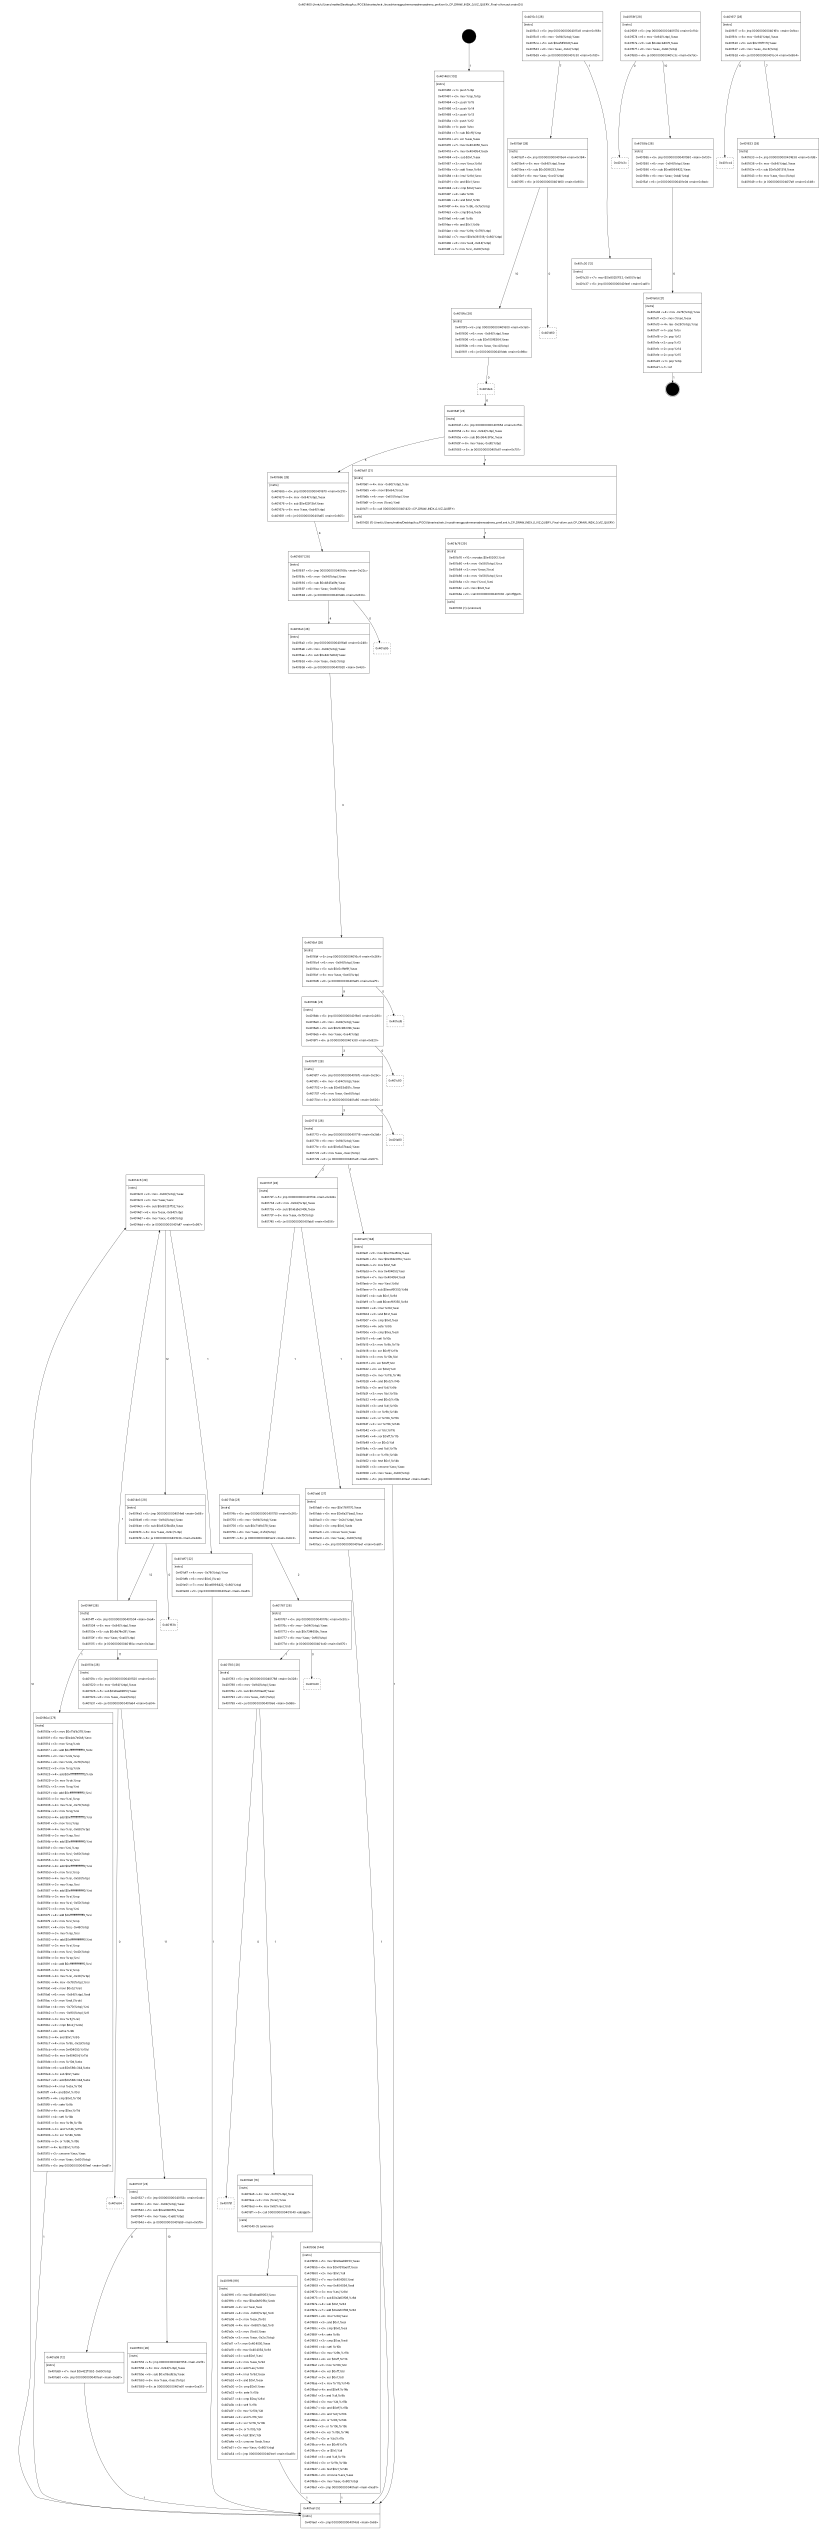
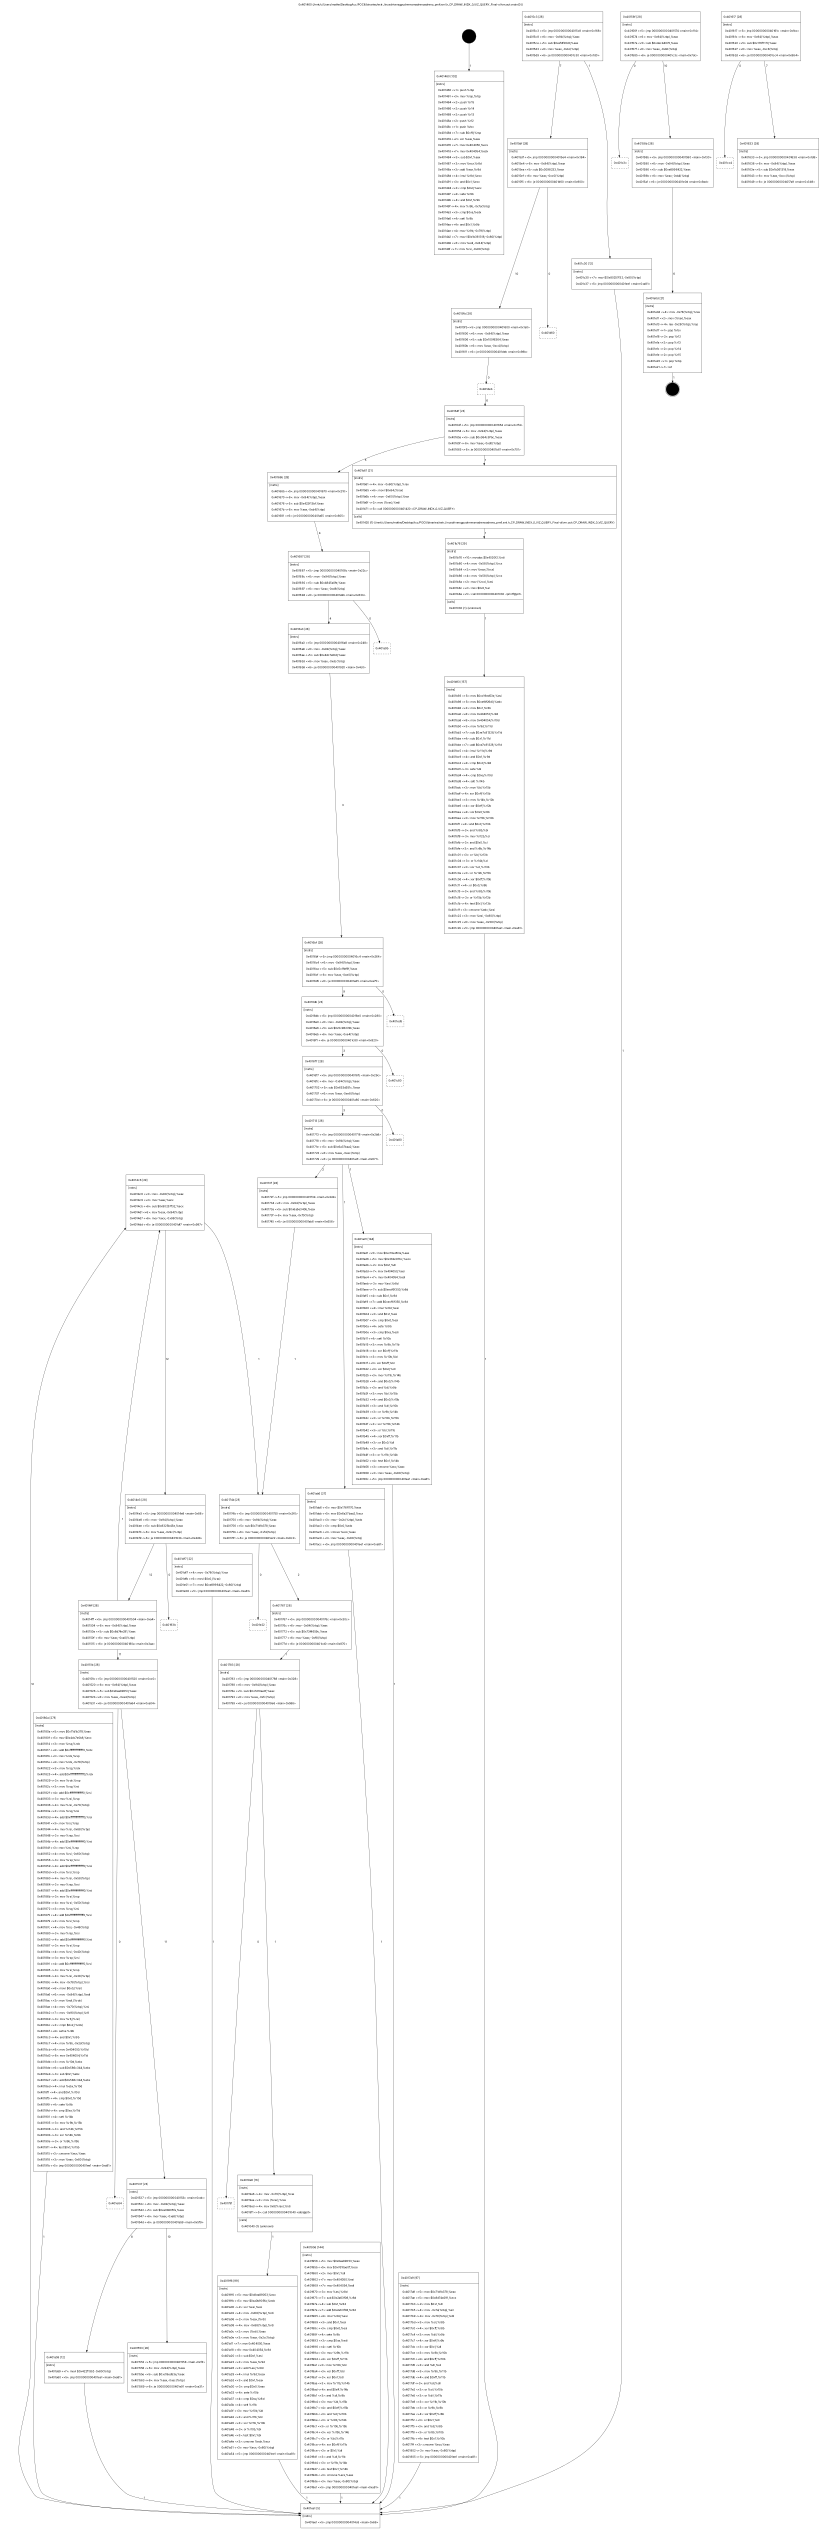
node "0x401b93 [157]": added
edge "0x40172f [28]" -> "0x401ab6 [27]": now "0x401713 [28]" -> "0x401ab6 [27]"
edge "0x4014c6 [29]" -> "0x401df7 [22]": now "0x4014c6 [29]" -> "0x40174b [28]"
edge "0x401c30 [12]" -> "0x401ee1 [5]": added, label "1"
node "0x401e22": added
edge "0x4014ff [28]" -> "0x40180a [278]": removed, label "1"
node "0x401cd0": removed
node "0x4017a9 [97]": added
